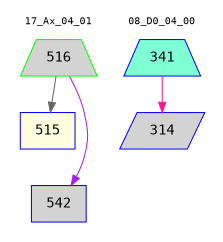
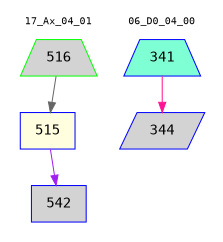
cluster "08_D0_04_00": label "08_D0_04_00" -> "06_D0_04_00"
edge "516" -> "542": now "515" -> "542"
node "314": label "314" -> "344"
